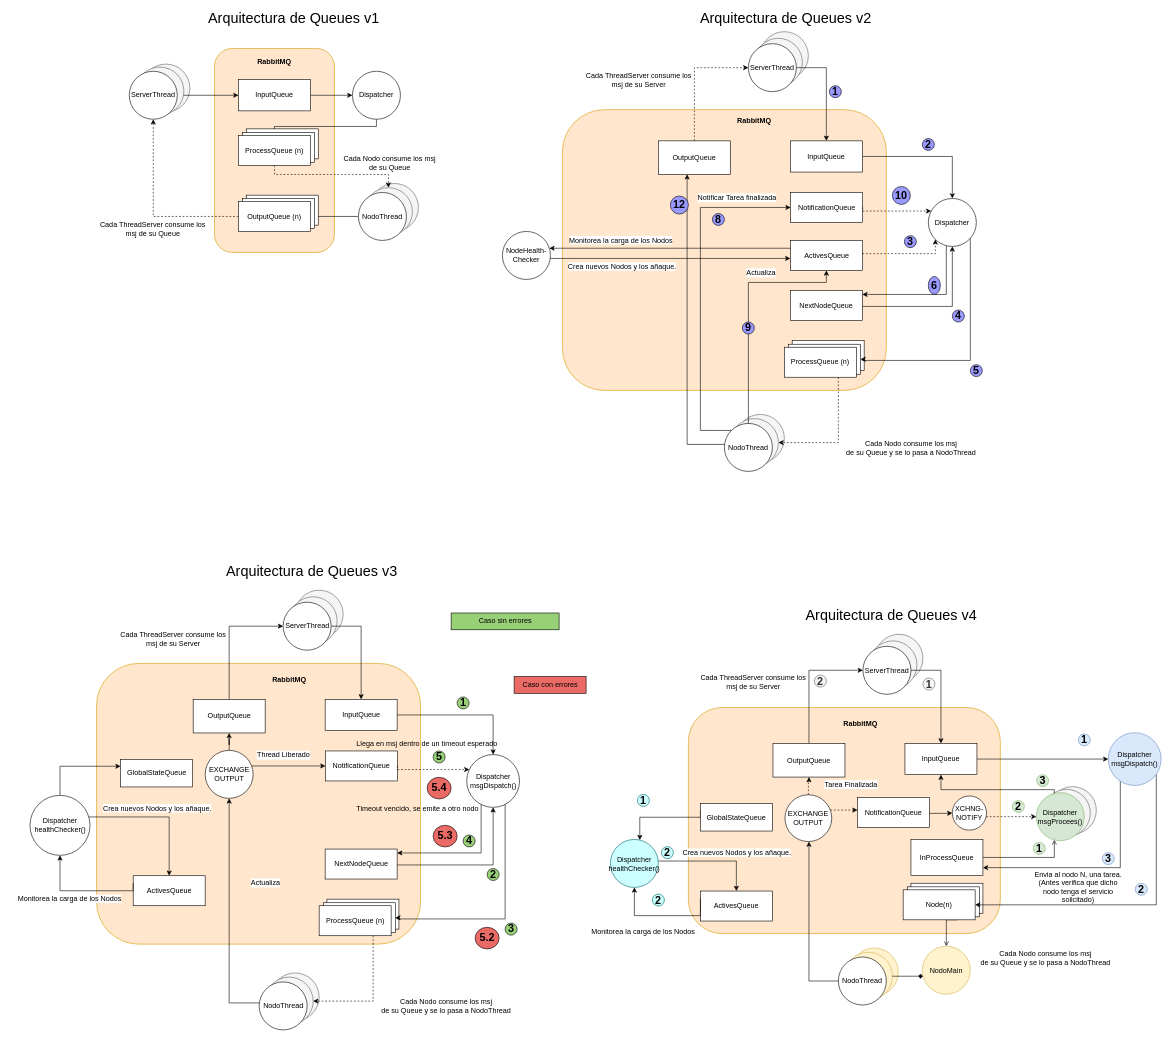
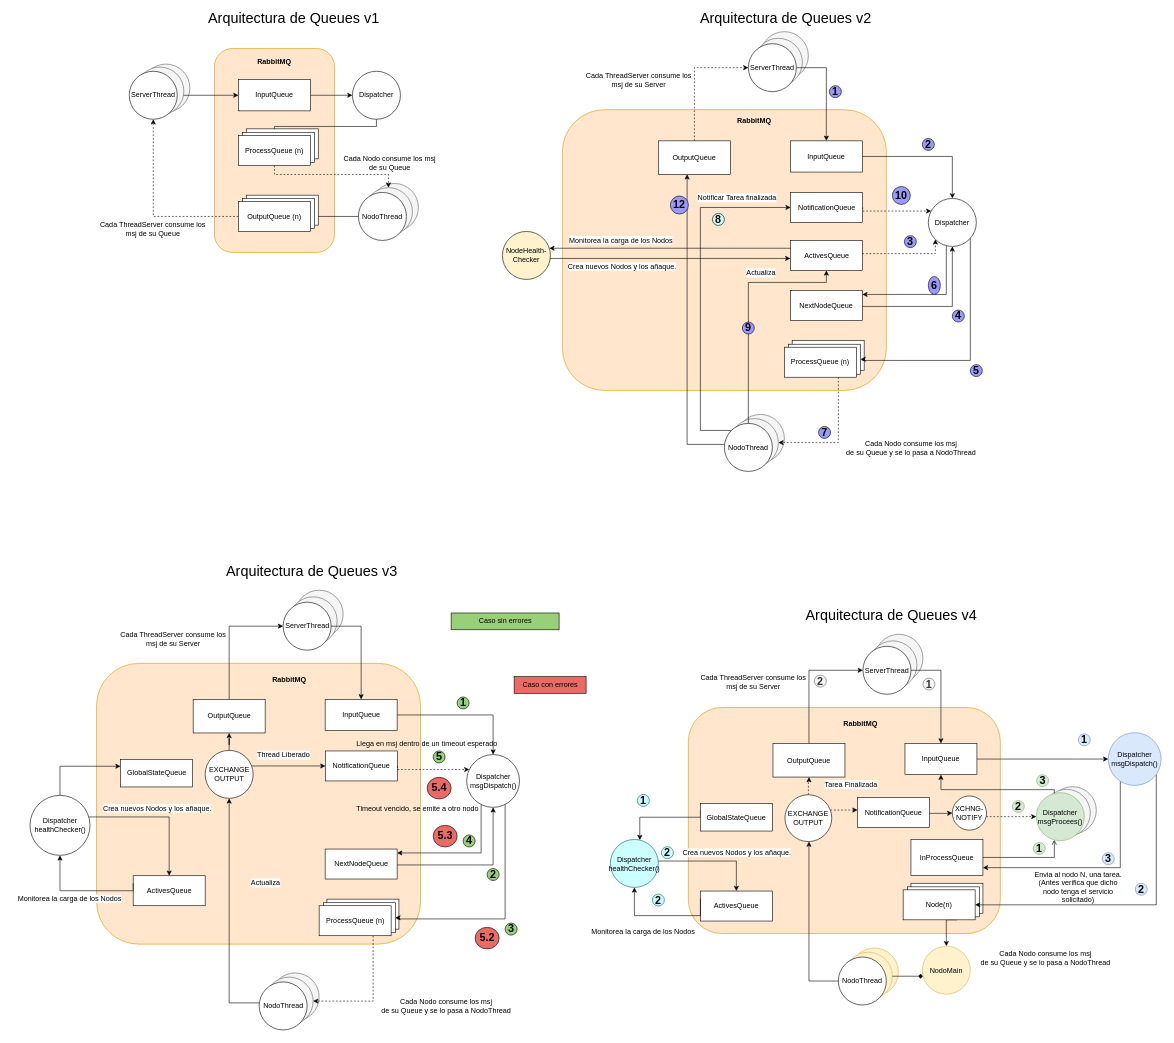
node "8": fillcolor #9999ff -> #ccffff
node "NodeHealth-Checker": fillcolor #ffffff -> #fff2cc
node "7": added
edge "Node(n)" -> "NodoMain": arrowhead open -> classic
